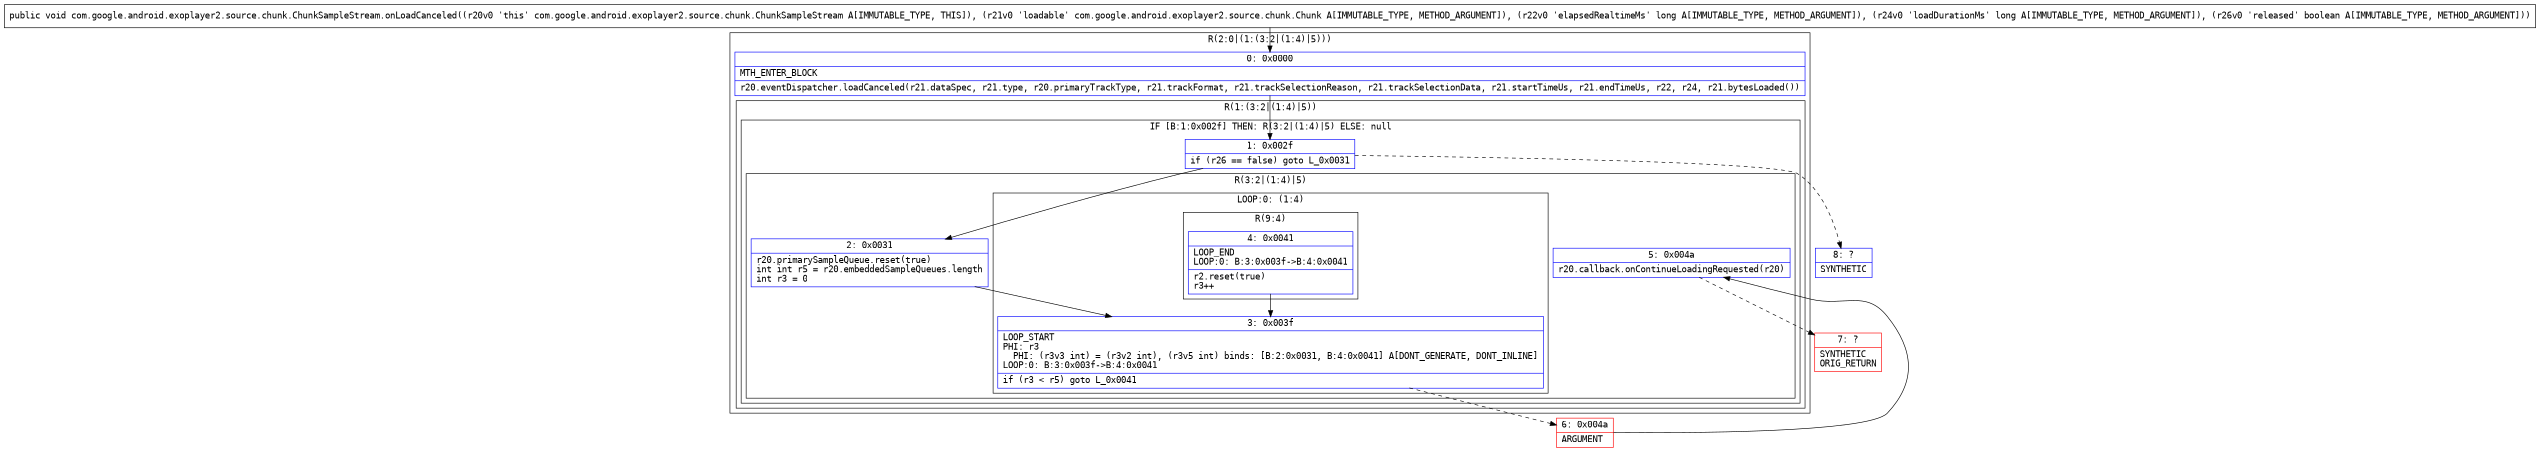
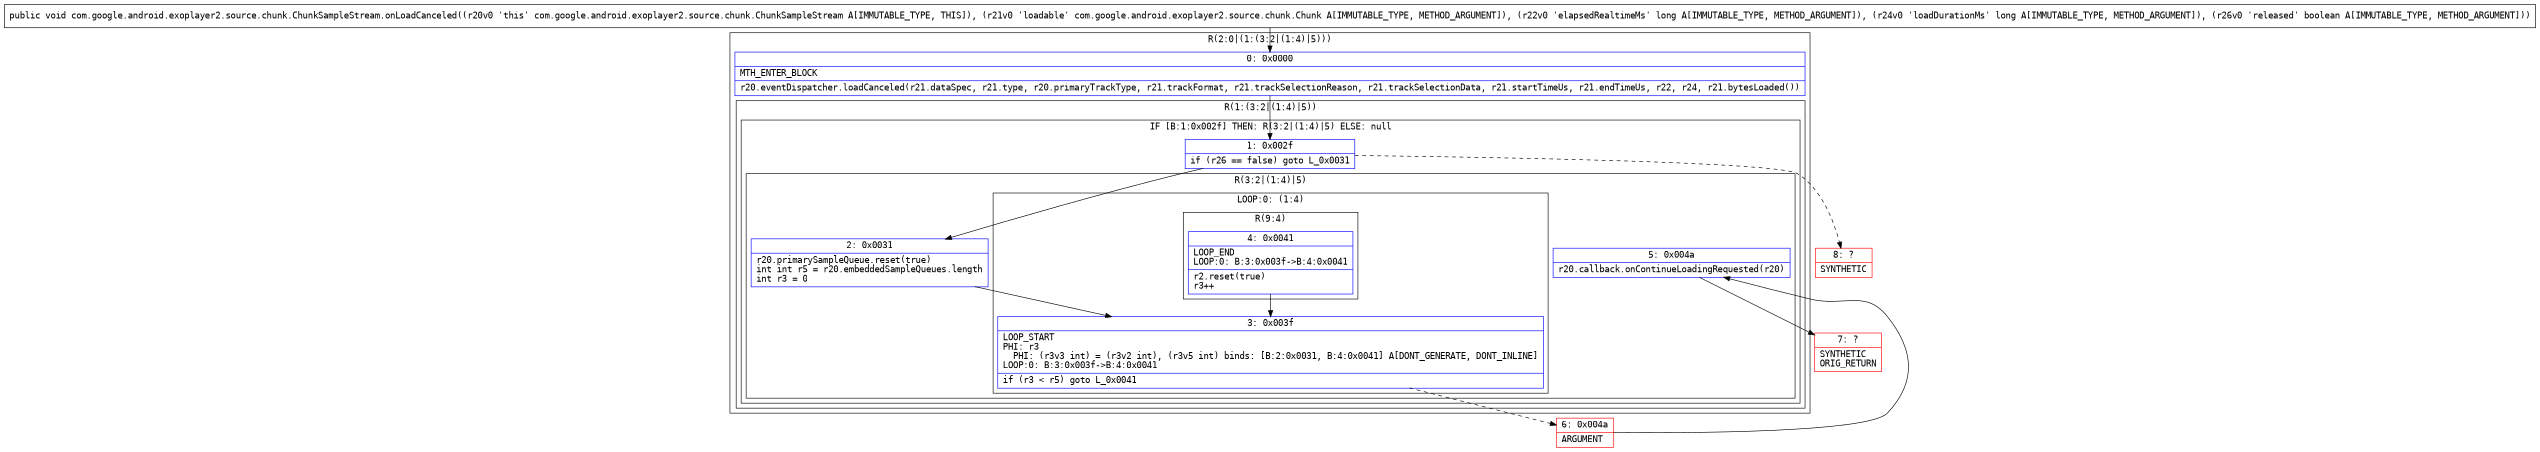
node "8: ?": color blue -> red
edge "5: 0x004a" -> "7: ?": style dashed -> solid
